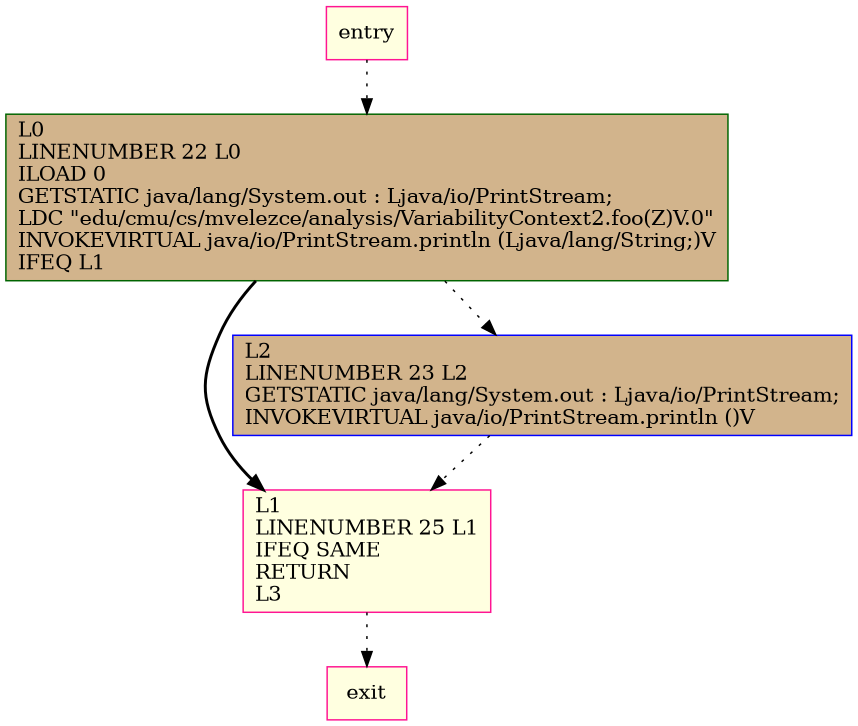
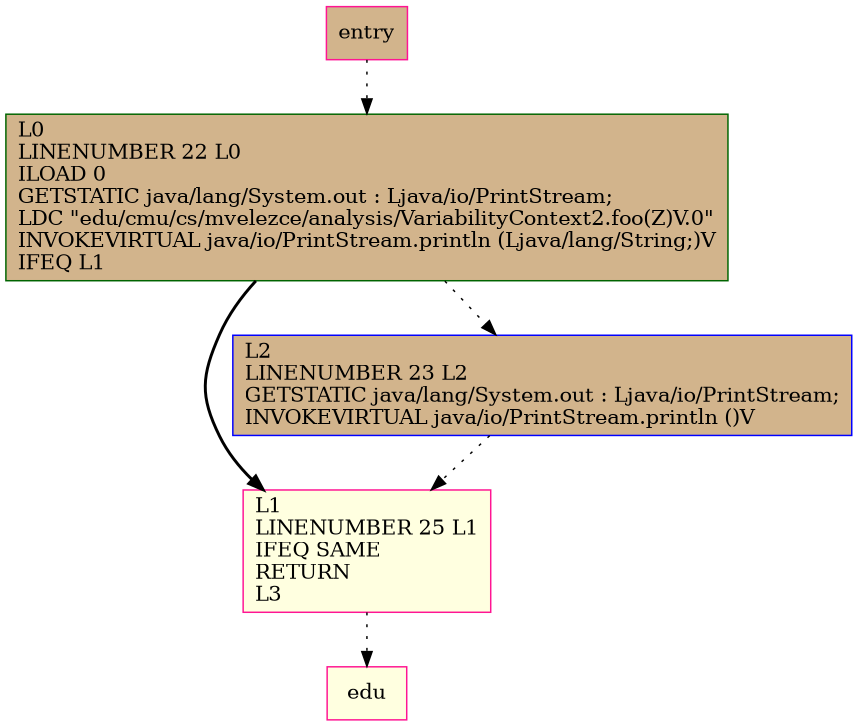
node "entry": fillcolor lightyellow -> tan
node "exit": label "exit" -> "edu"
